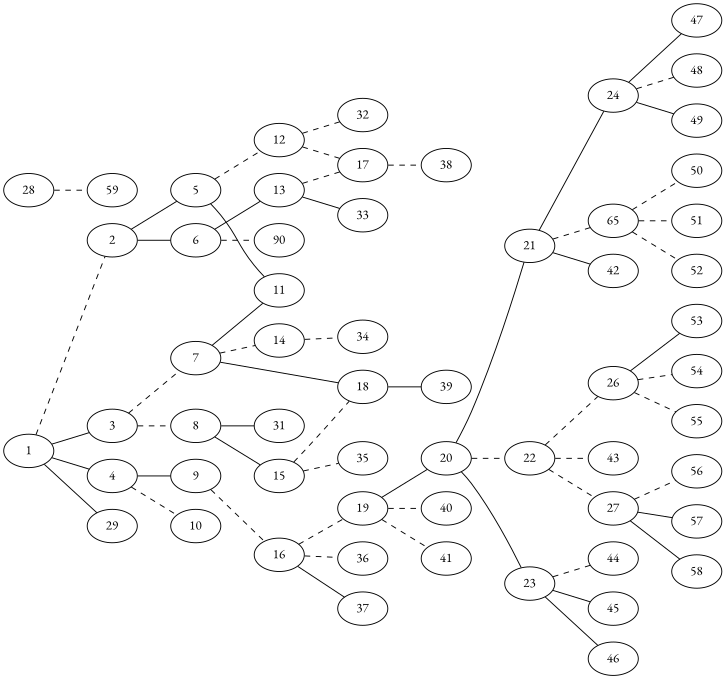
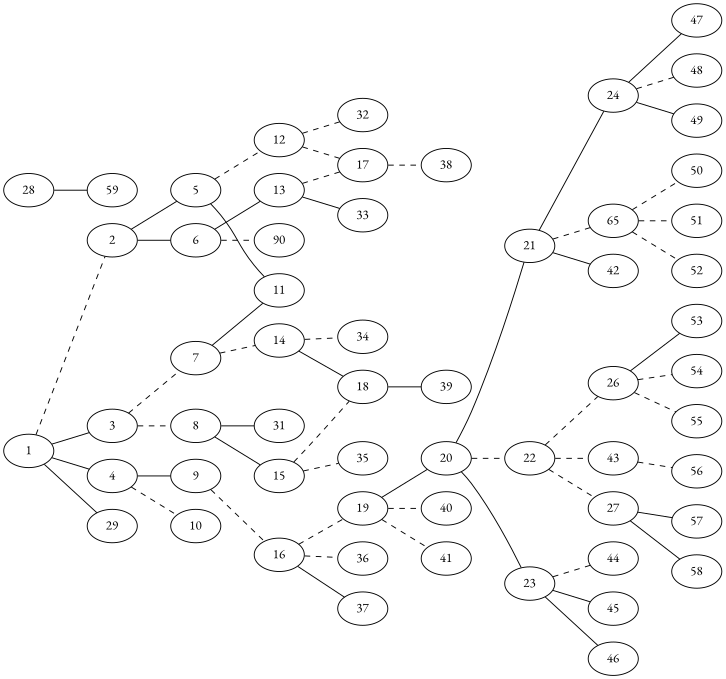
edge "28" -- "59": style dashed -> solid
edge "7" -- "18": now "14" -- "18"
edge "56" -- "27": now "56" -- "43"
